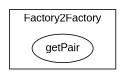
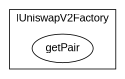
cluster "Factory2Factory": label "Factory2Factory" -> "IUniswapV2Factory"
